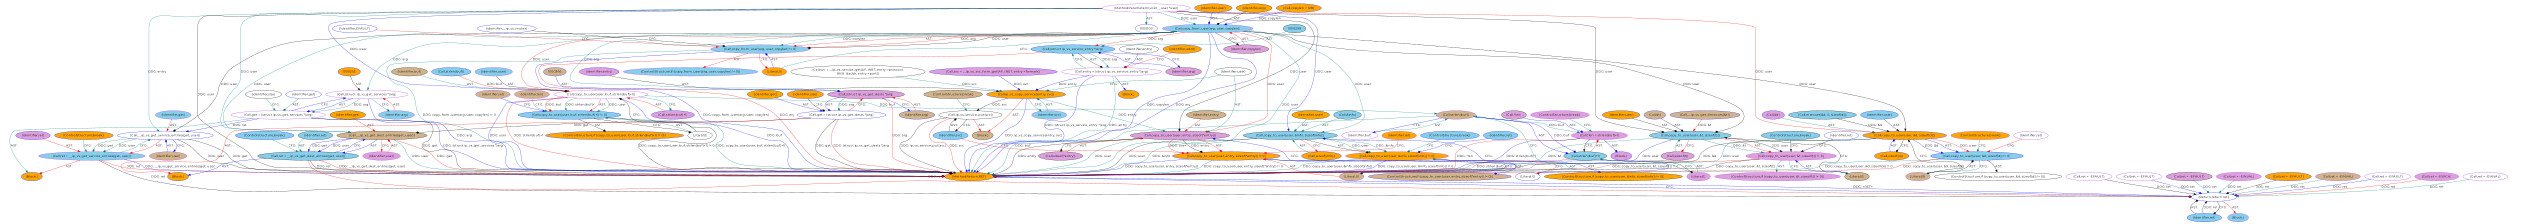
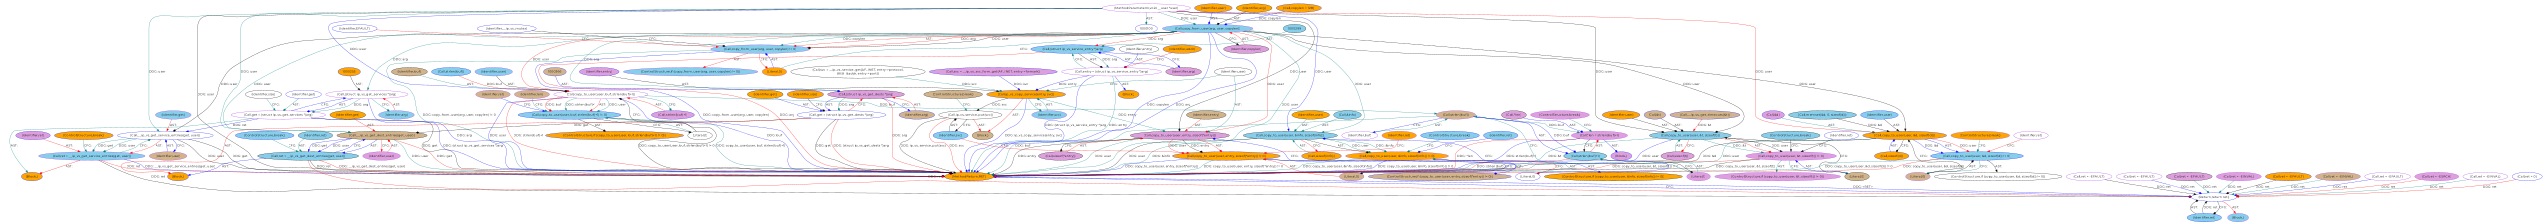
edge "(MethodParameterIn,void __user *user)" -> "(Call,__ip_vs_get_service_entries(get, user))": label "DDG: entry" -> "DDG: user"
node "(Call,ret = 0)": added
